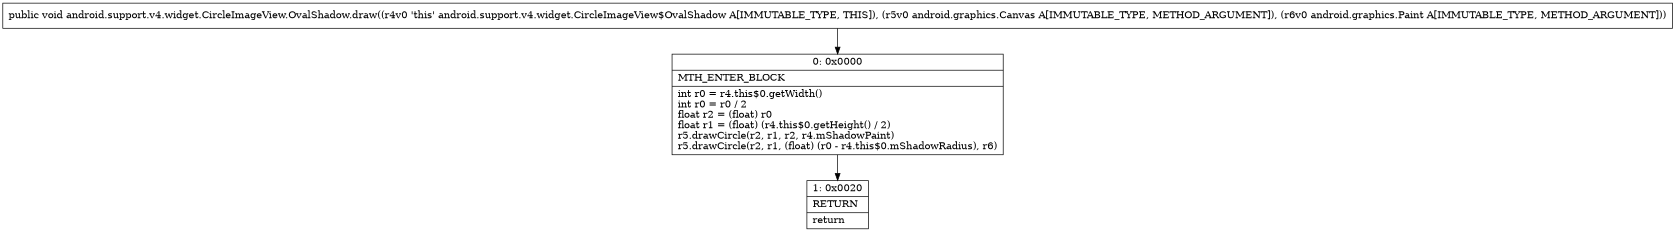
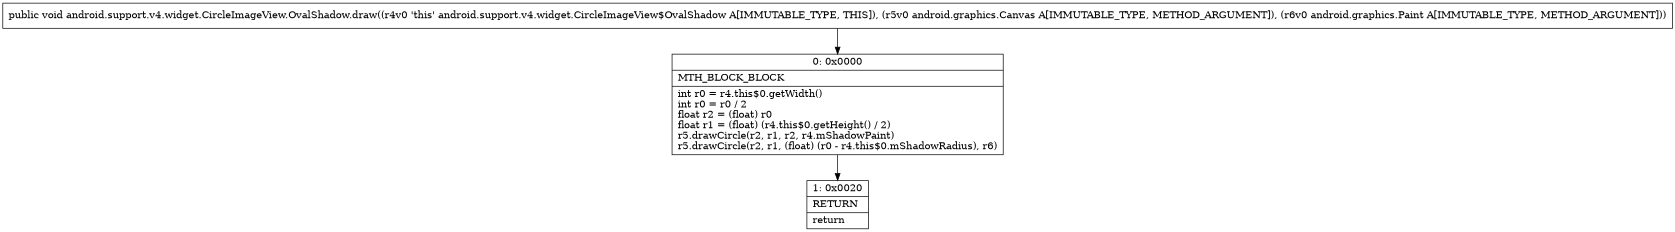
node "0: 0x0000": text "MTH_ENTER_BLOCK" -> "MTH_BLOCK_BLOCK"
